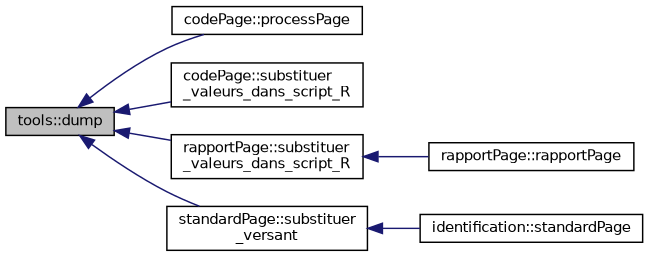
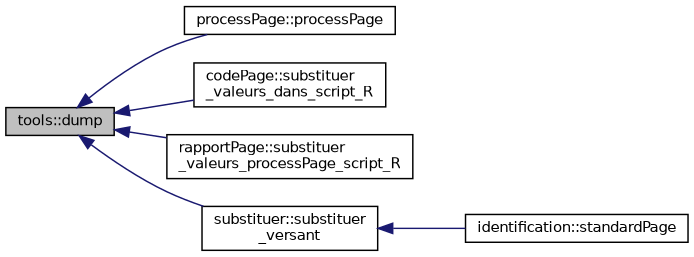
node "codePage::processPage": label "codePage::processPage" -> "processPage::processPage"
node "rapportPage::substituer _valeurs_dans_script_R": label "rapportPage::substituer _valeurs_dans_script_R" -> "rapportPage::substituer _valeurs_processPage_script_R"
node "rapportPage::rapportPage": removed
node "standardPage::substituer _versant": label "standardPage::substituer _versant" -> "substituer::substituer _versant"
